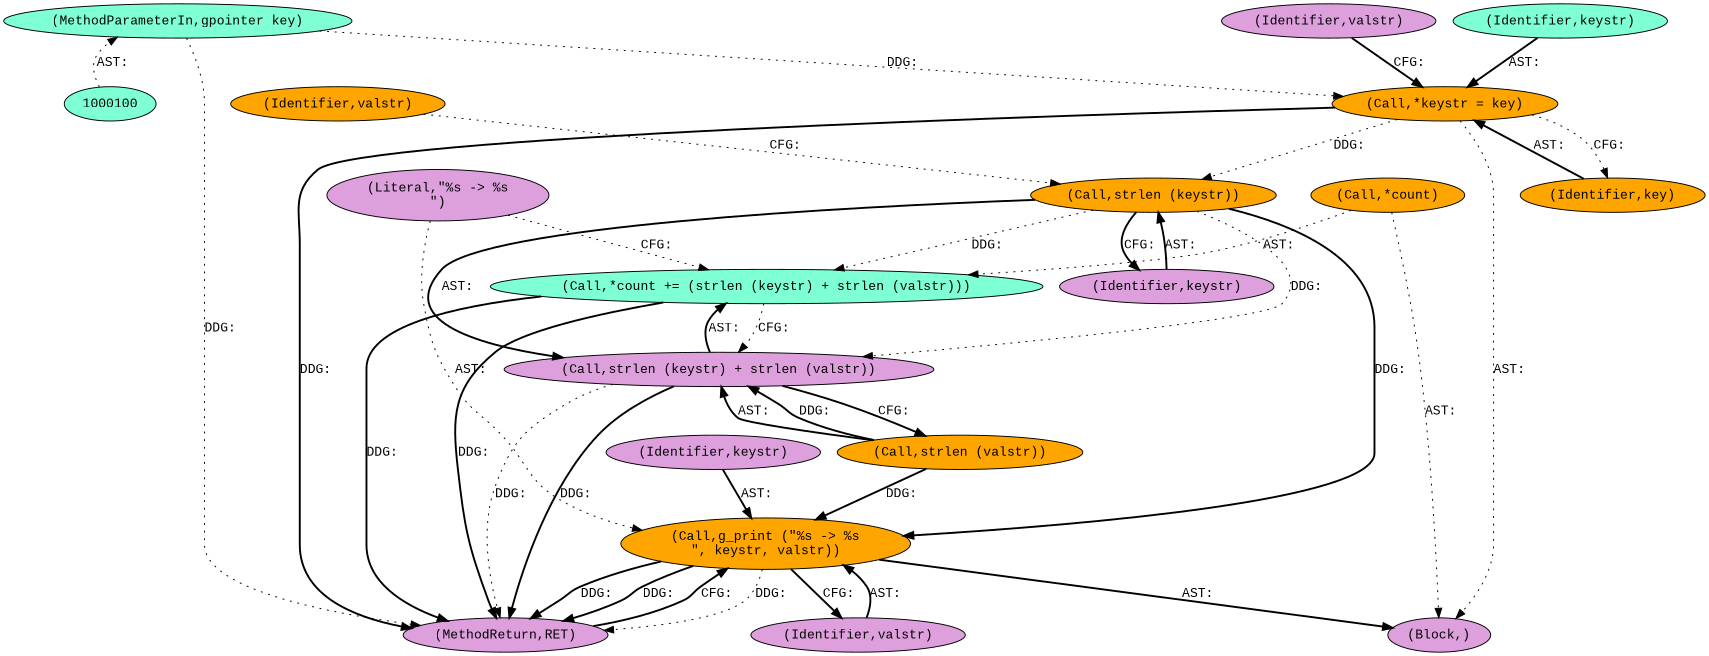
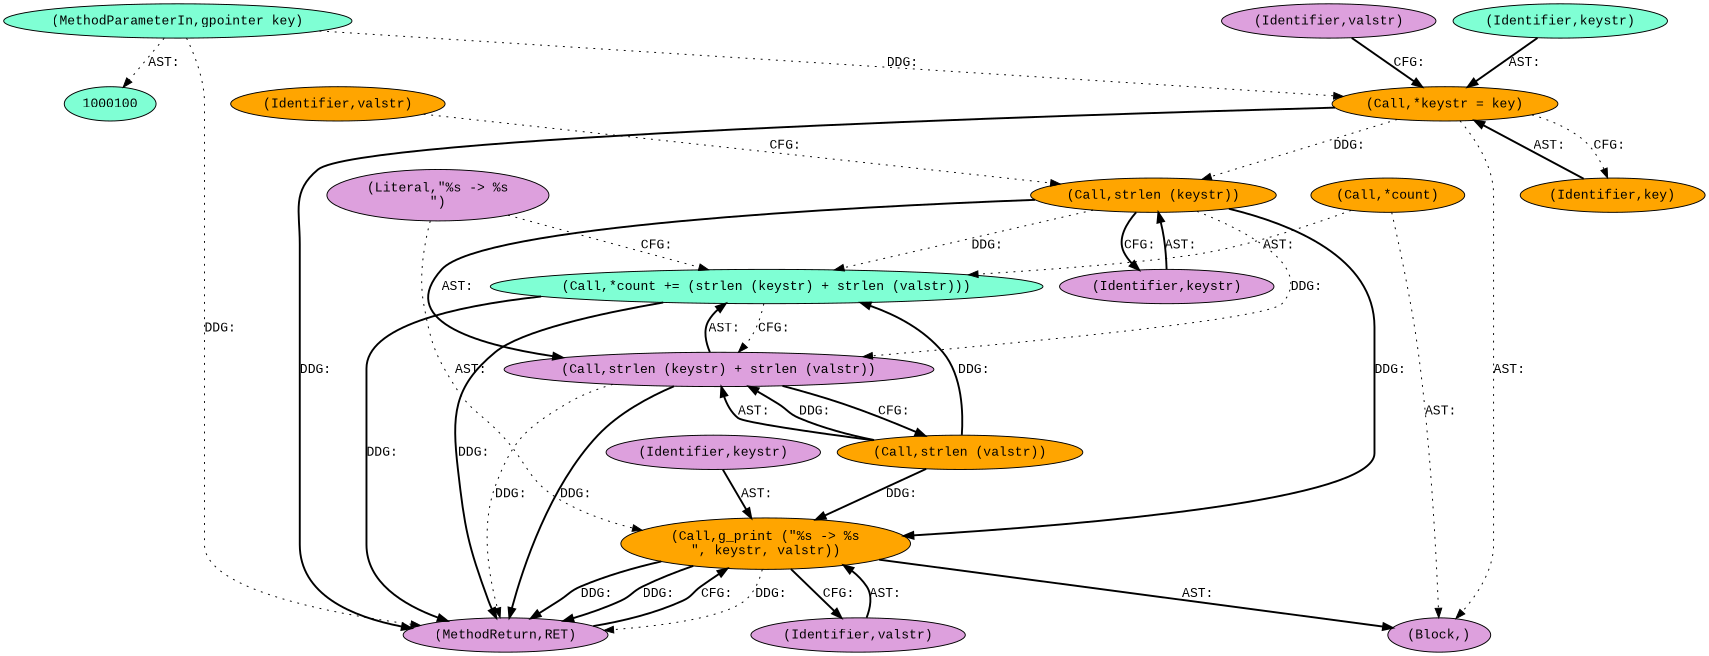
edge "1000100" -> "(MethodParameterIn,gpointer key)": reversed
edge "(Call,strlen (valstr))" -> "(Call,*count += (strlen (keystr) + strlen (valstr)))": added, label "DDG:"
